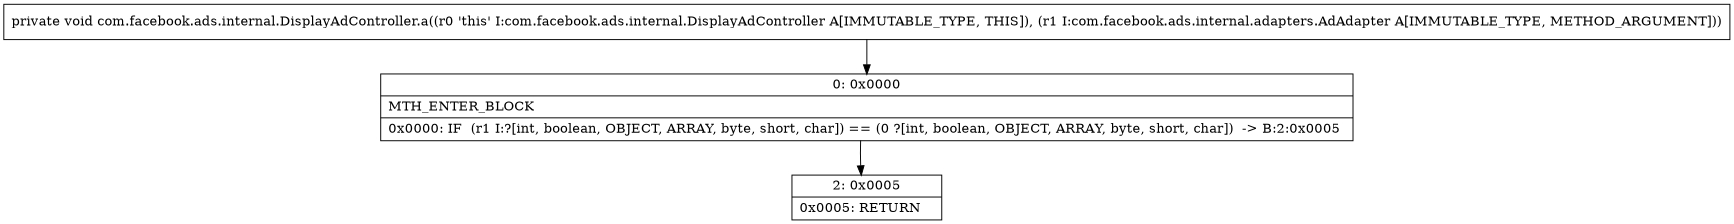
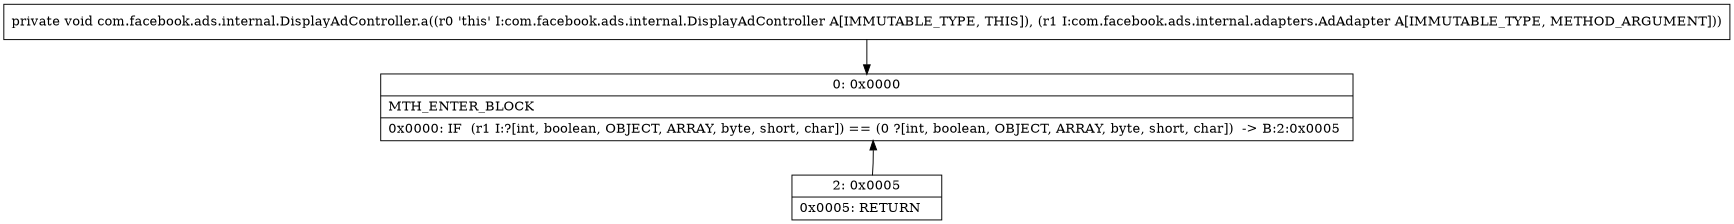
edge "0: 0x0000" -> "2: 0x0005": reversed
